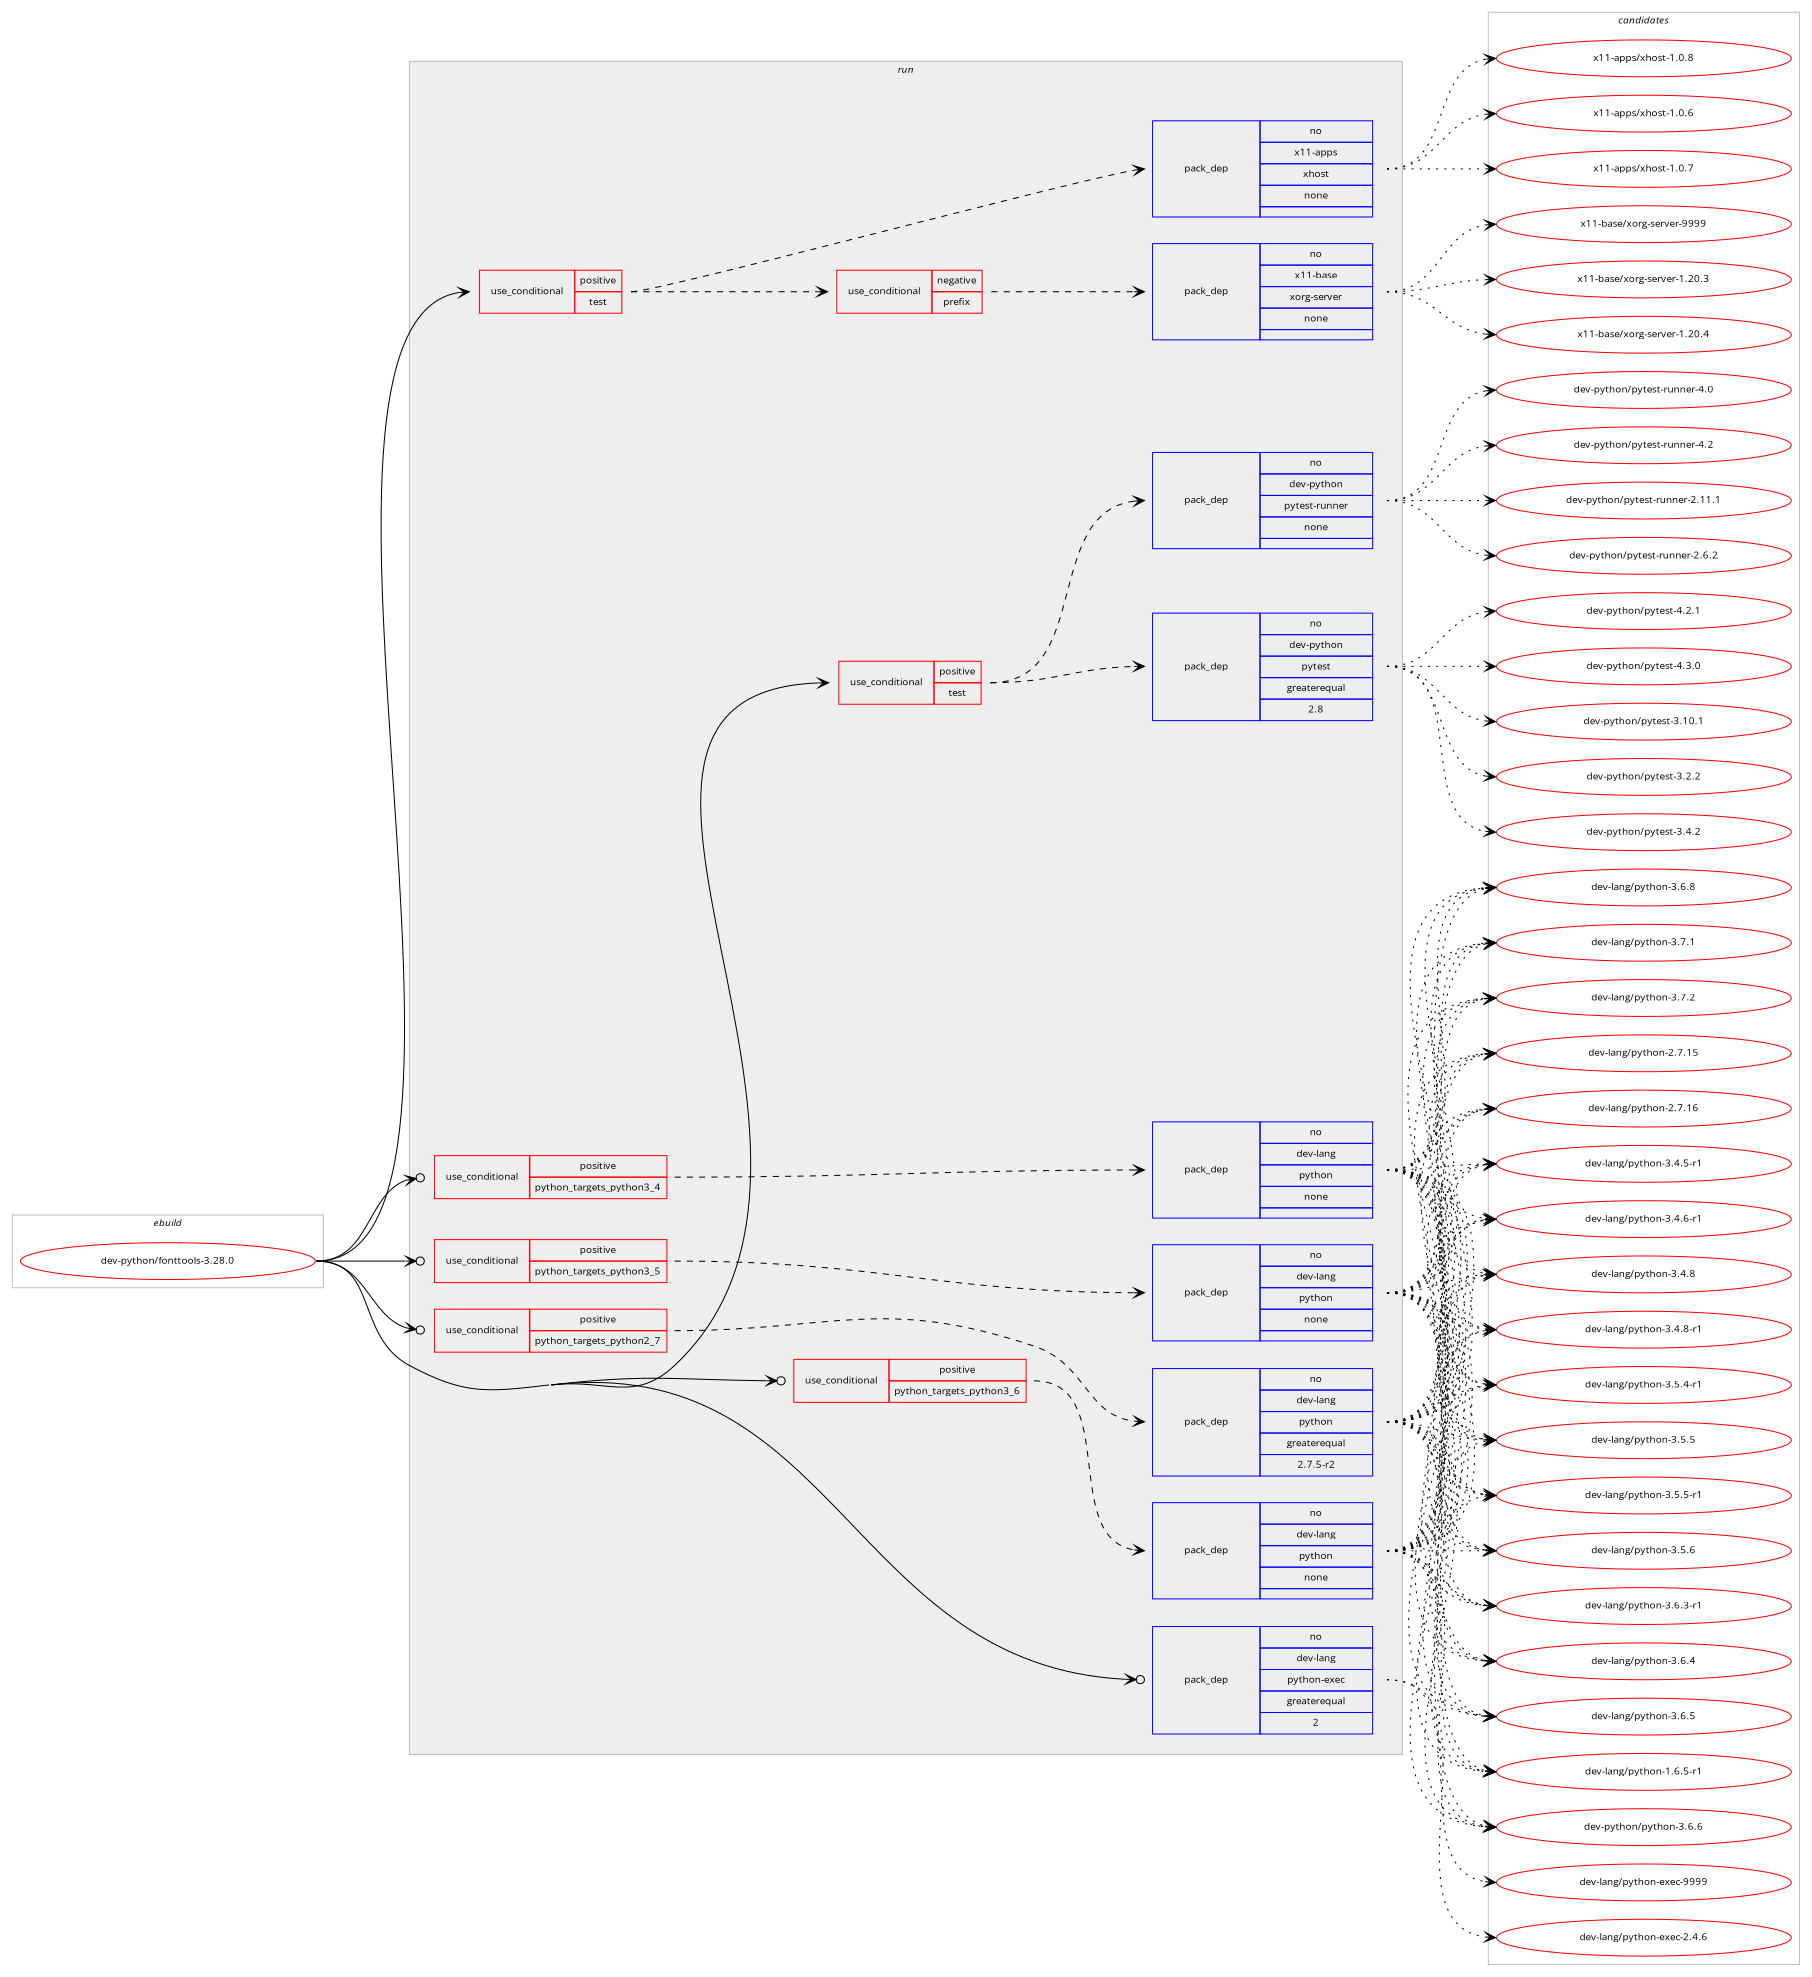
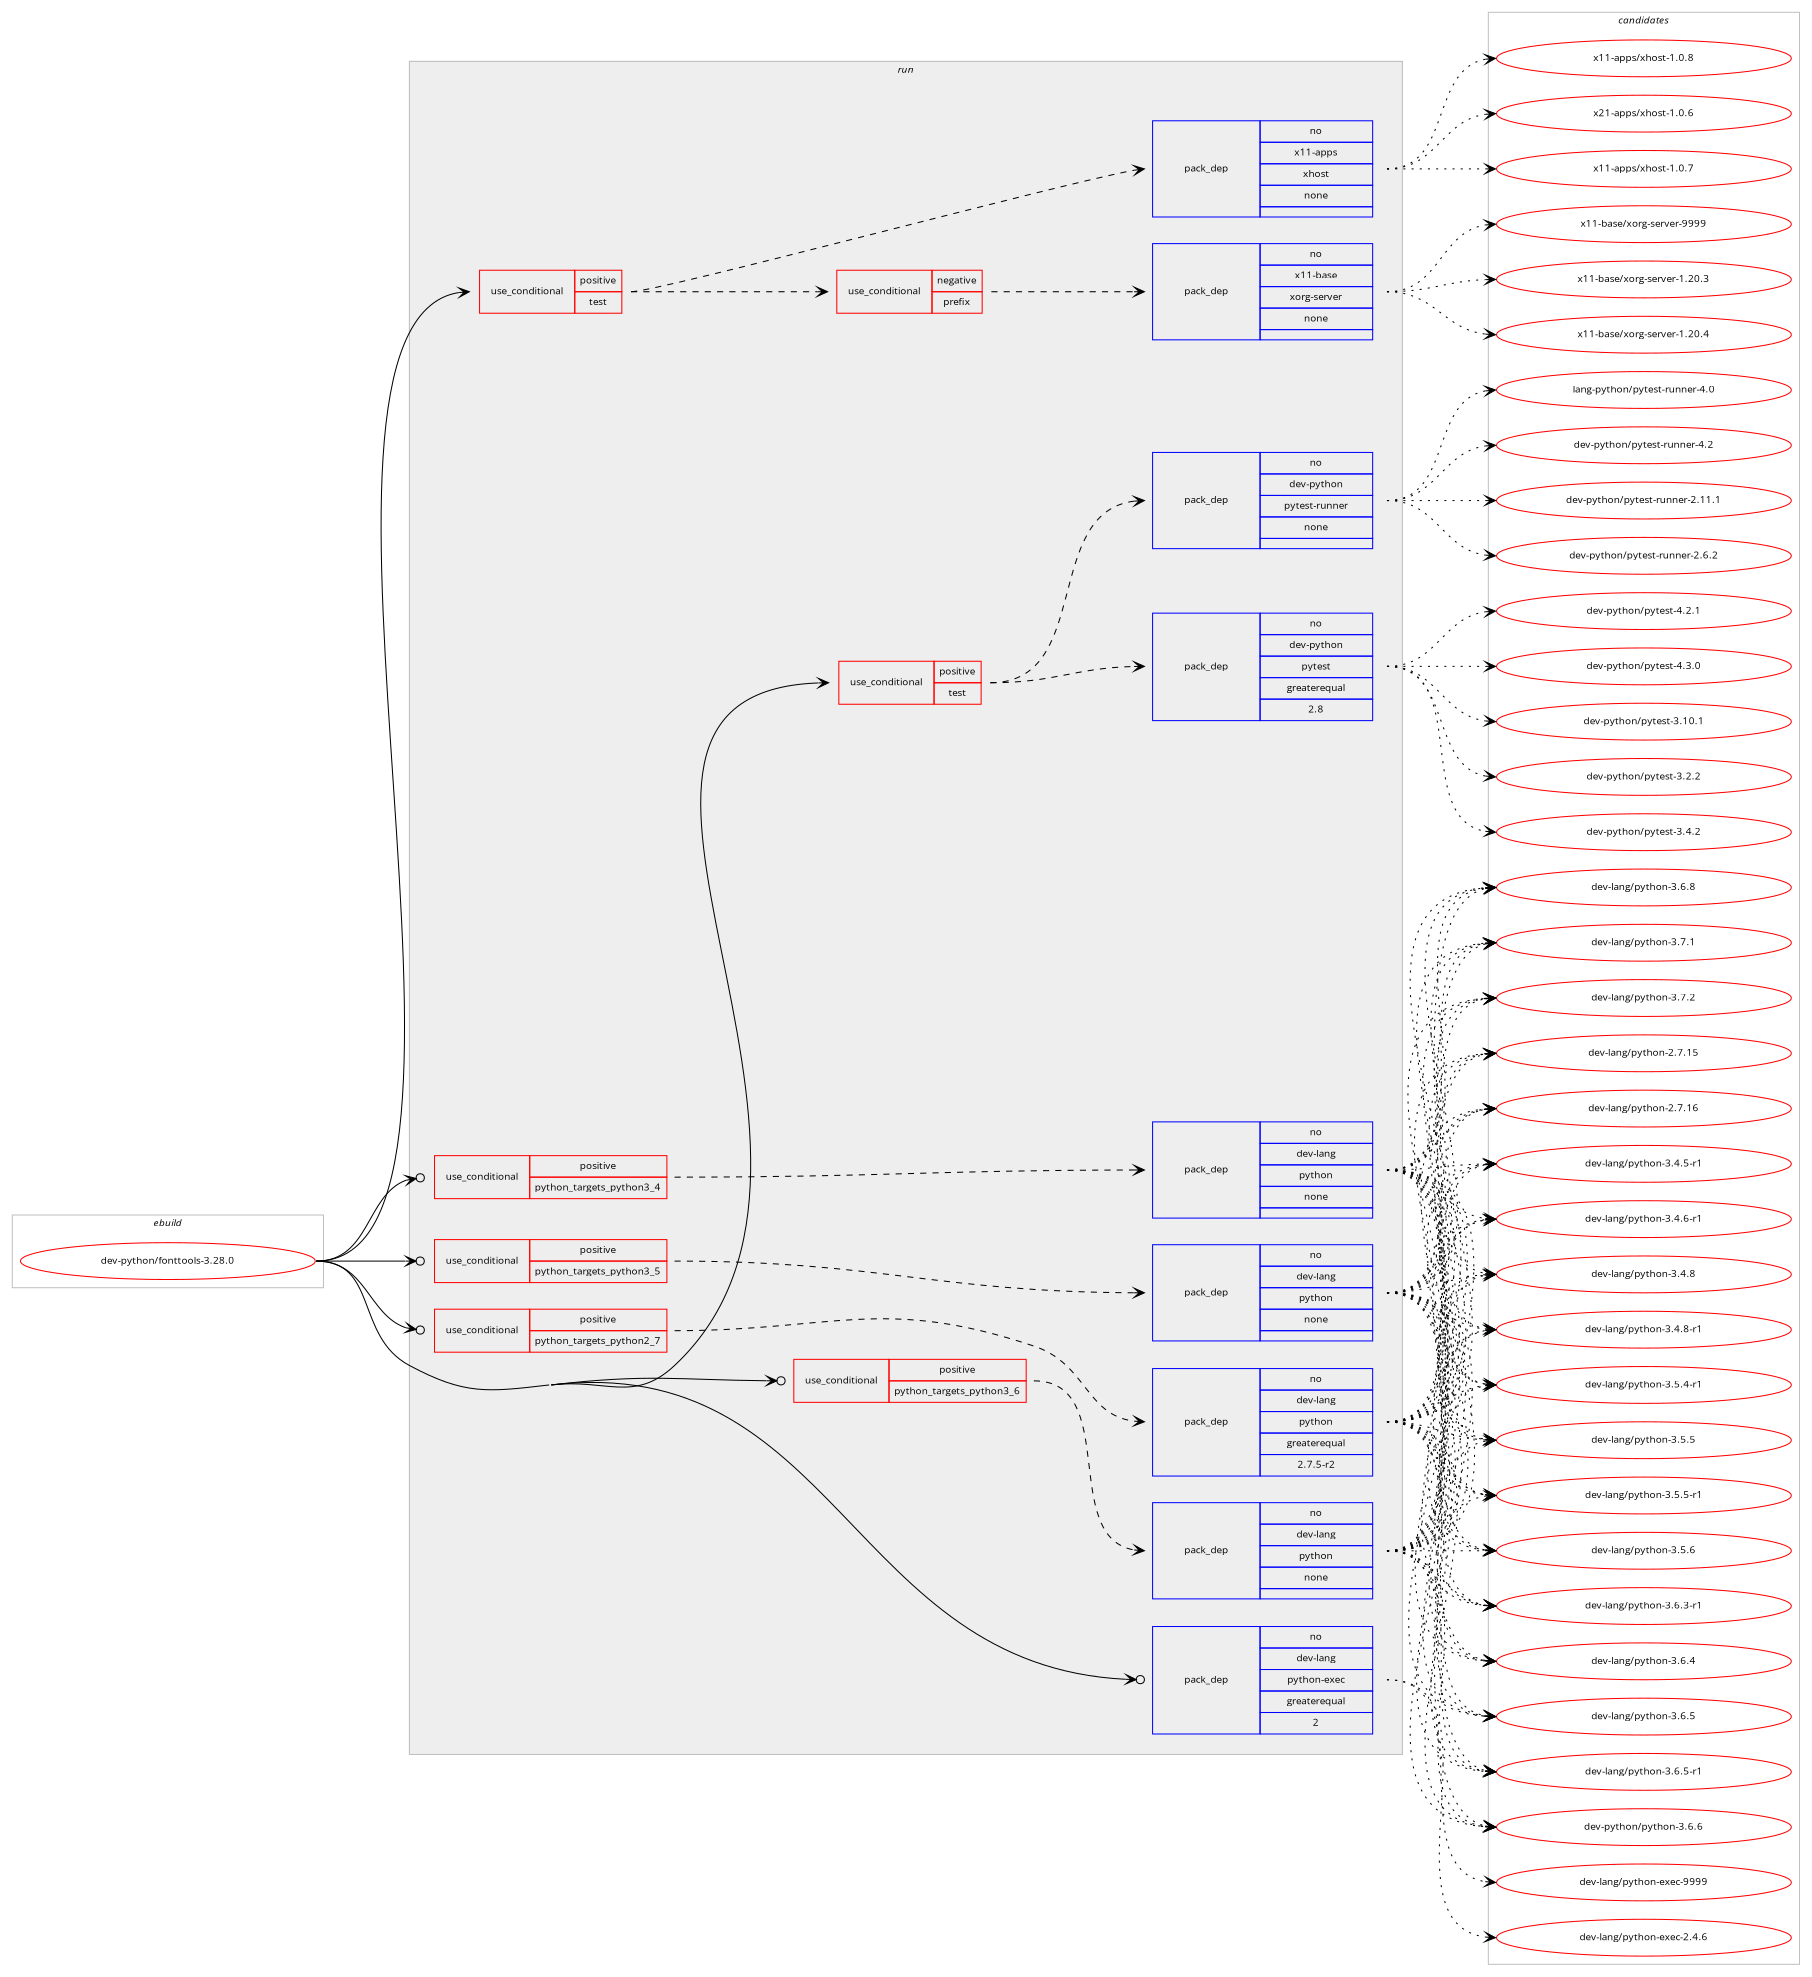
node "x11-apps/xhost-1.0.6": label "x11-apps/xhost-1.0.6" -> "x21-apps/xhost-1.0.6"
node "dev-python/pytest-runner-4.0": label "dev-python/pytest-runner-4.0" -> "lang-python/pytest-runner-4.0"
node "dev-lang/python-1.6.5-r1": label "dev-lang/python-1.6.5-r1" -> "dev-lang/python-3.6.5-r1"
